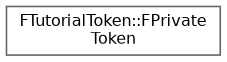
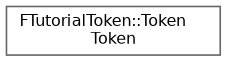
node "FTutorialToken::FPrivate Token": label "FTutorialToken::FPrivate Token" -> "FTutorialToken::Token Token"
